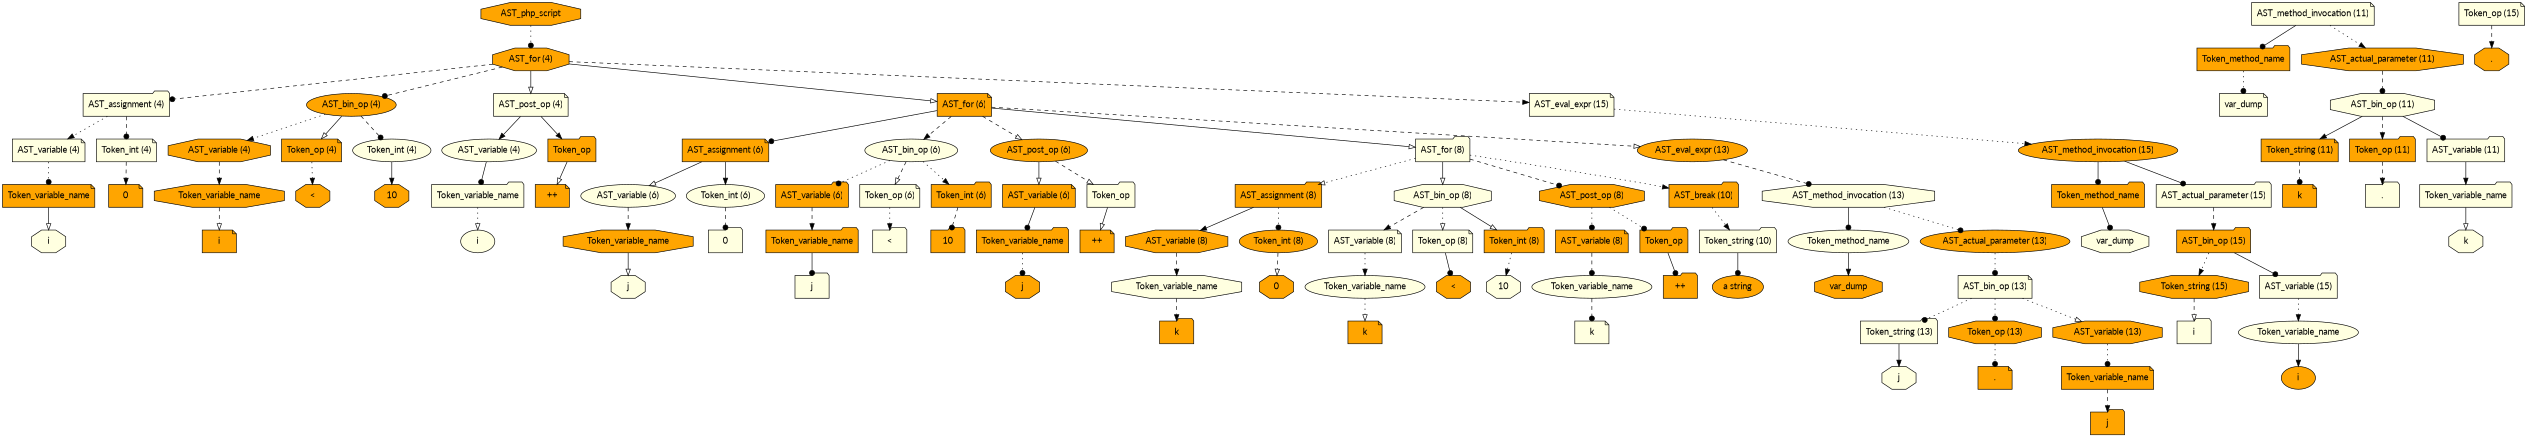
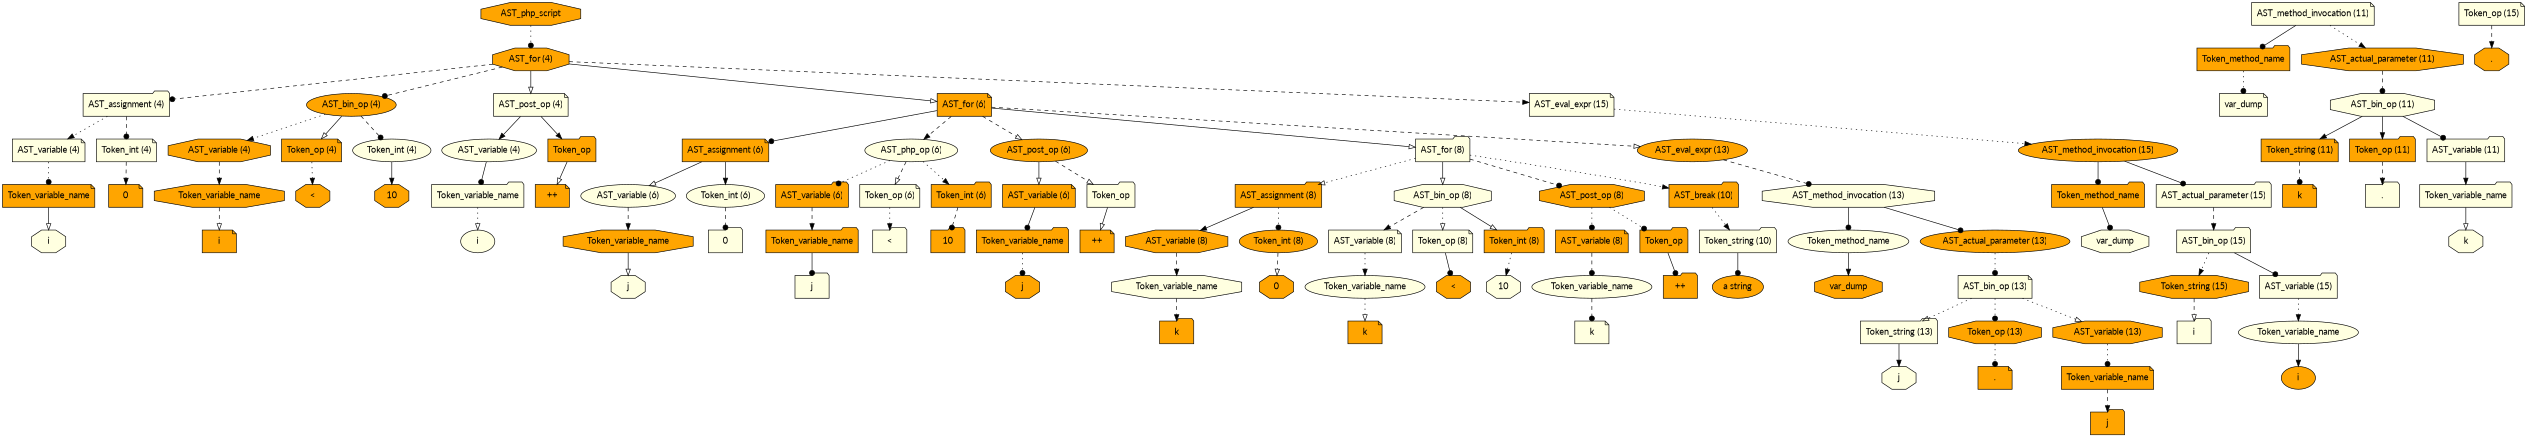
edge "AST_bin_op (11)" -> "Token_op (11)": style dashed -> solid
node "AST_bin_op (6)": label "AST_bin_op (6)" -> "AST_php_op (6)"
edge "AST_method_invocation (13)" -> "AST_actual_parameter (13)": style dotted -> solid
node "AST_bin_op (15)": fillcolor orange -> lightyellow
edge "AST_bin_op (13)" -> "Token_string (13)": arrowhead dot -> onormal
